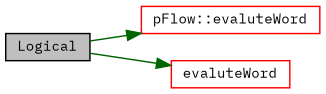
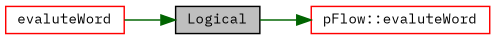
edge "Logical" -> "evaluteWord": reversed
